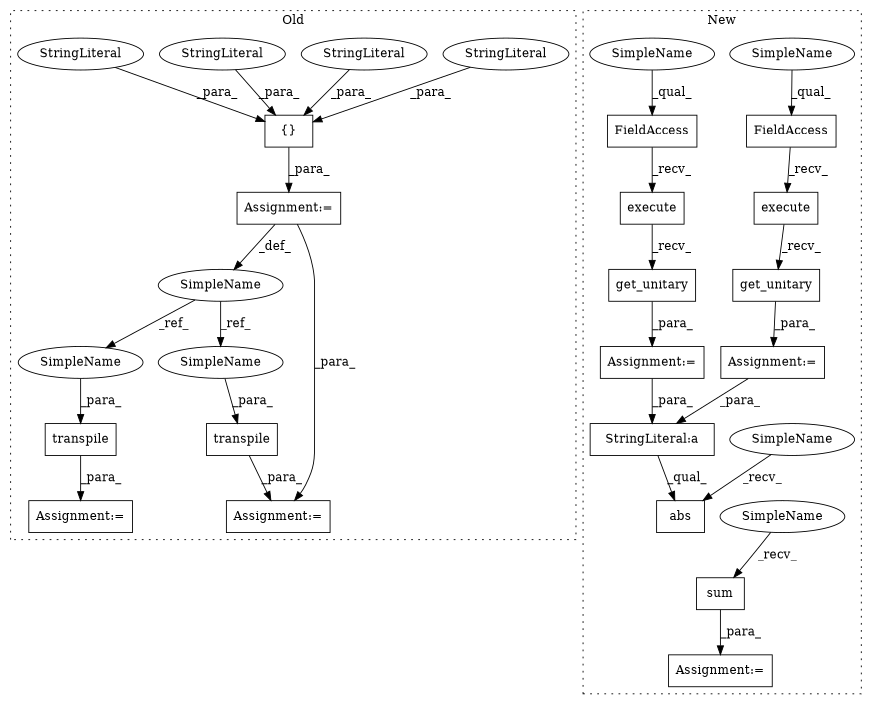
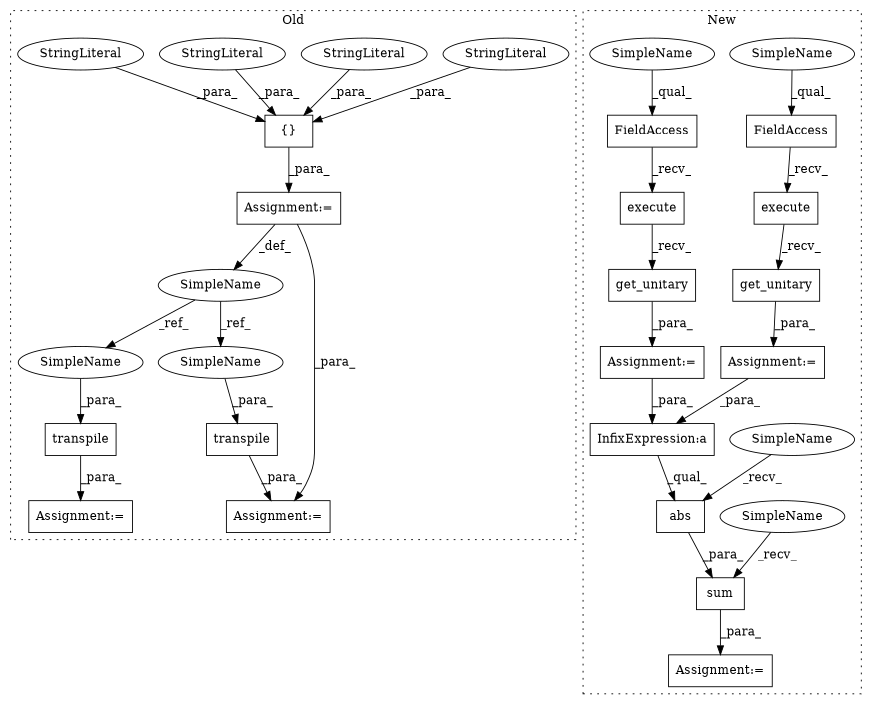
node "StringLiteral:a": label "StringLiteral:a" -> "InfixExpression:a"
edge "abs" -> "sum": added, label "_para_"
